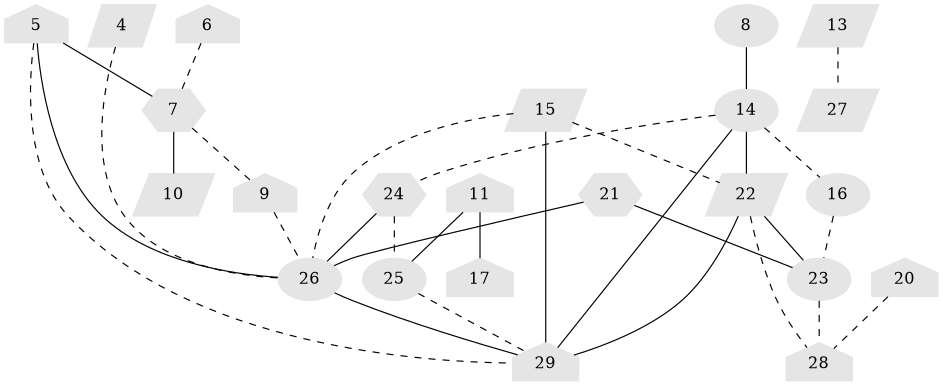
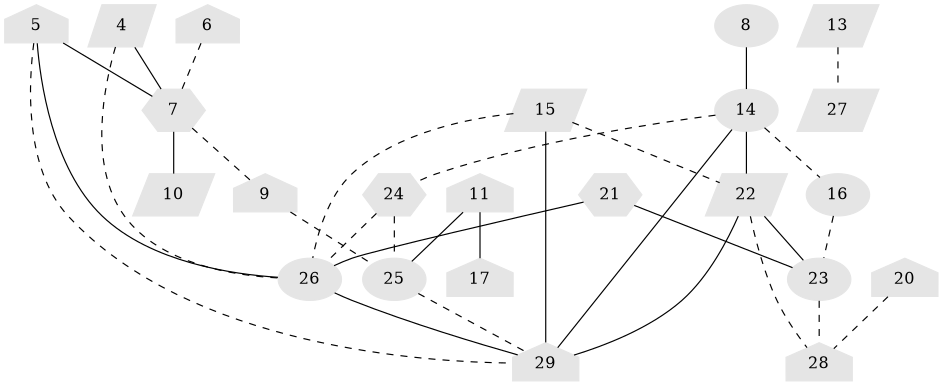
edge "4" -- "7": added
edge "9" -- "26": now "9" -- "25"
edge "24" -- "26": style solid -> dashed
